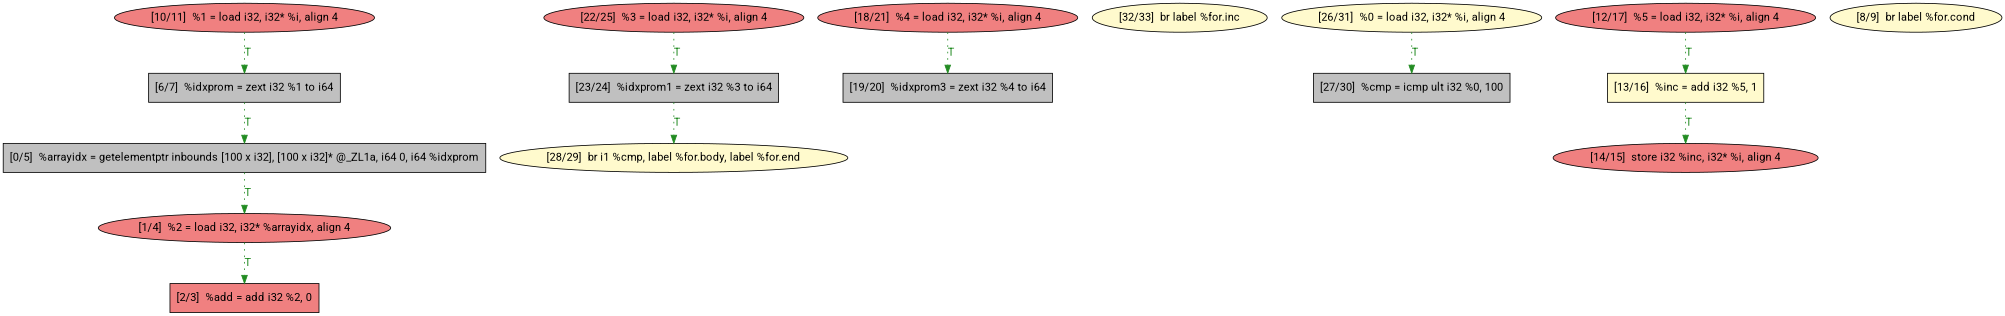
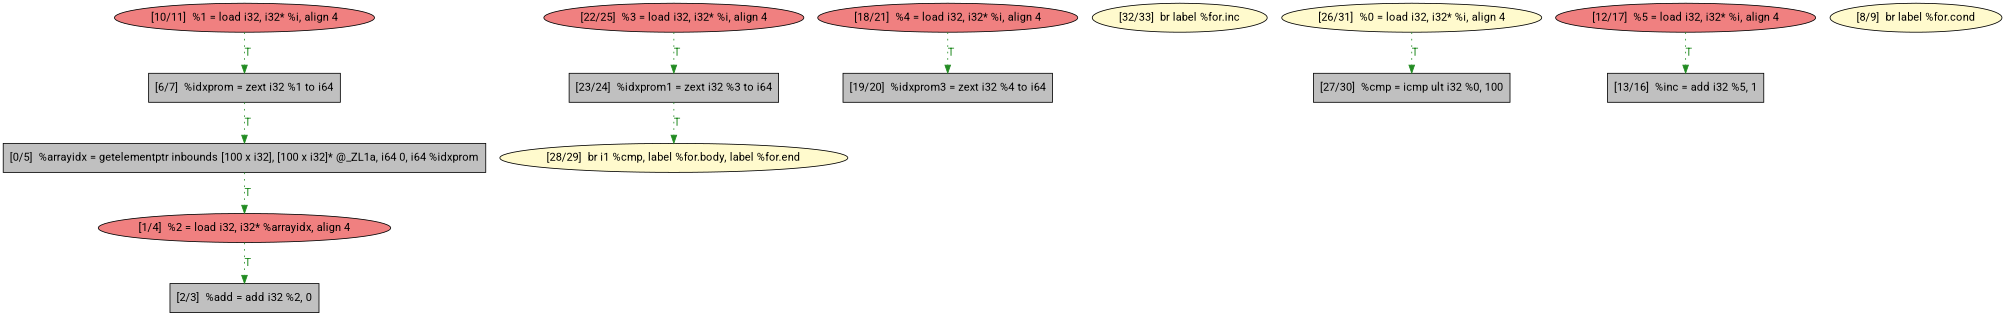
node "[13/16]  %inc = add i32 %5, 1": fillcolor lemonchiffon -> grey
node "[14/15]  store i32 %inc, i32* %i, align 4": removed
node "[2/3]  %add = add i32 %2, 0": fillcolor lightcoral -> grey
